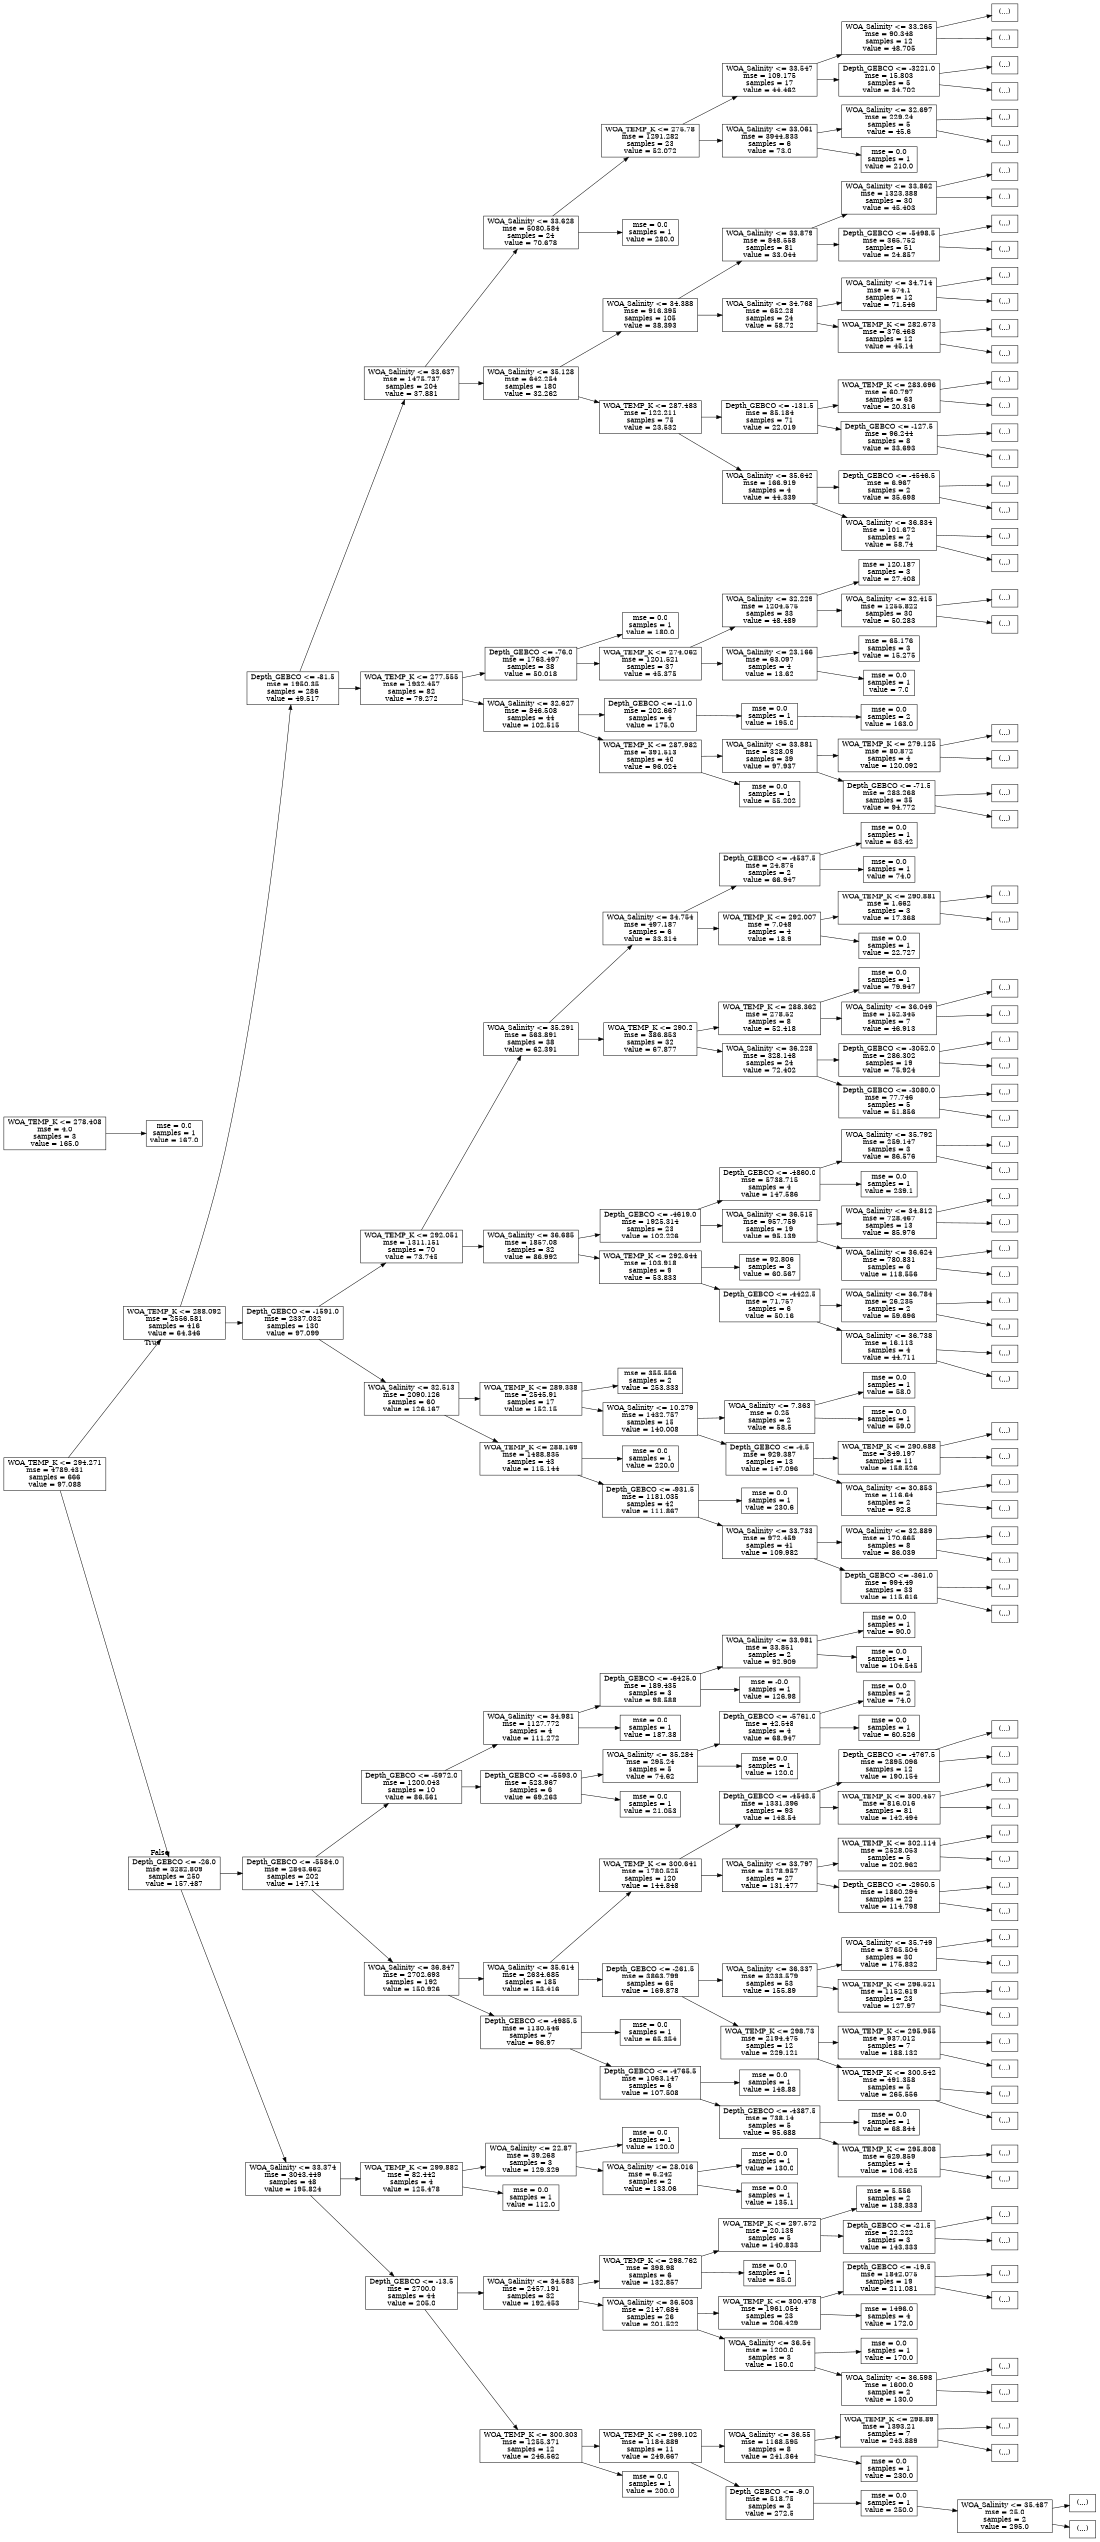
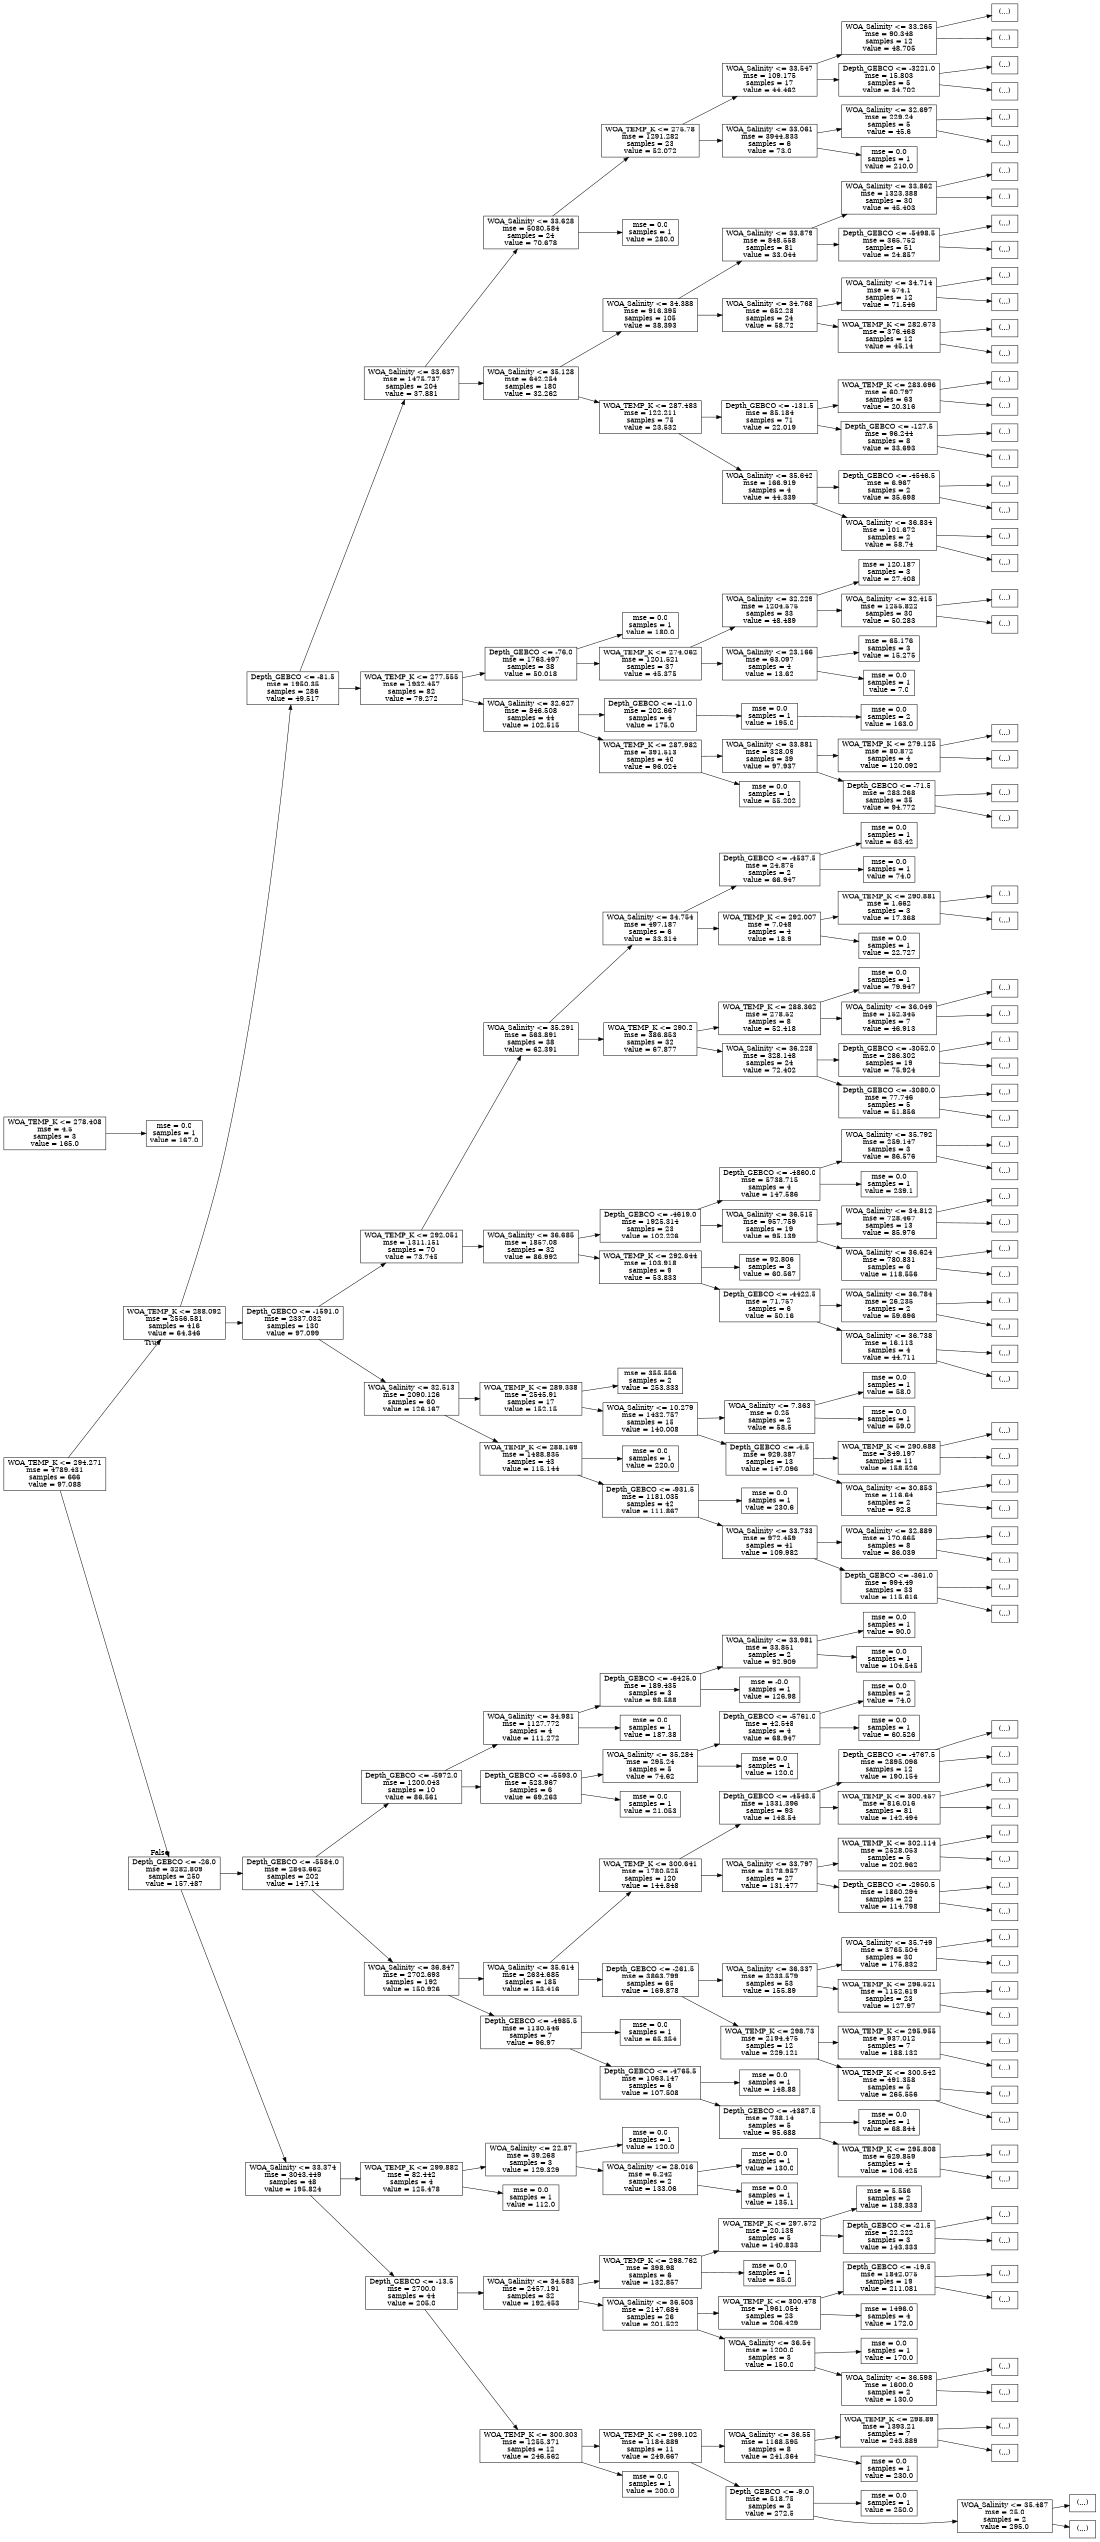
node "WOA_TEMP_K <= 278.408 mse = 4.0 samples = 3 value = 165.0": label "WOA_TEMP_K <= 278.408 mse = 4.0 samples = 3 value = 165.0" -> "WOA_TEMP_K <= 278.408 mse = 4.5 samples = 3 value = 165.0"
edge "mse = 0.0 samples = 1 value = 250.0" -> "WOA_Salinity <= 35.487 mse = 25.0 samples = 2 value = 295.0": now "Depth_GEBCO <= -9.0 mse = 518.75 samples = 3 value = 272.5" -> "WOA_Salinity <= 35.487 mse = 25.0 samples = 2 value = 295.0"
